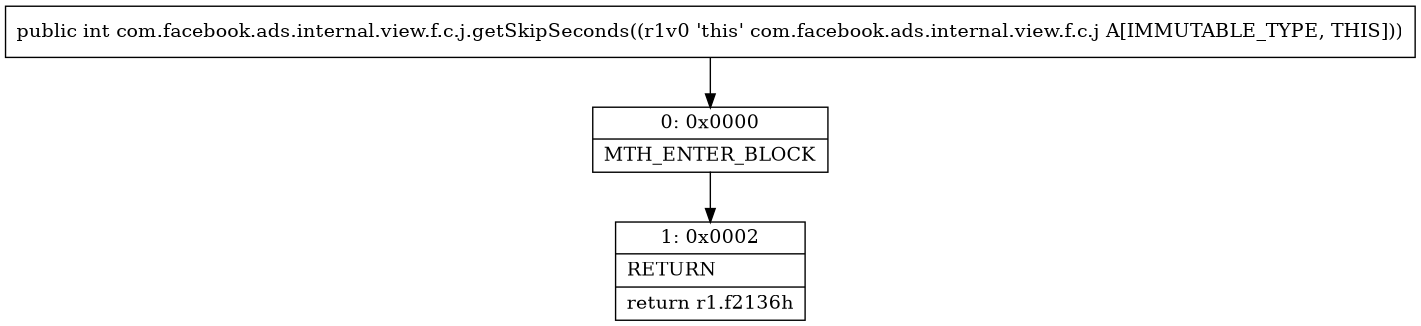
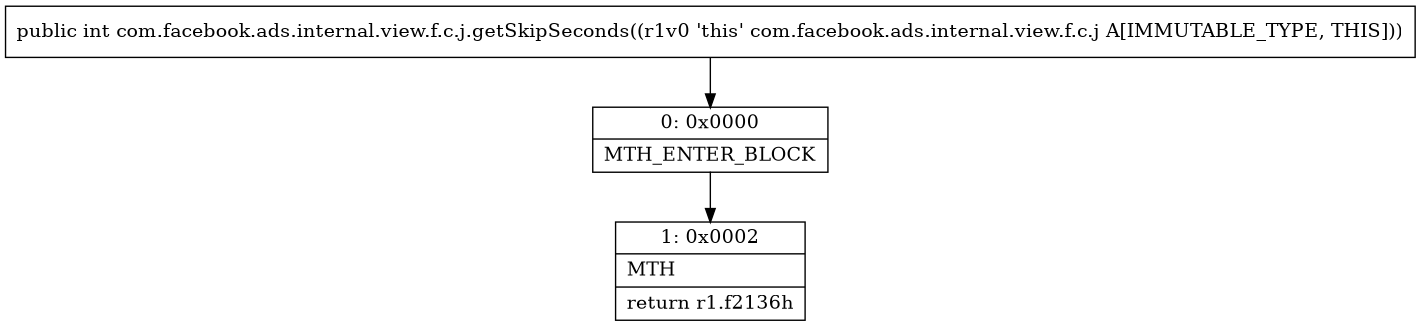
node "1: 0x0002": text "RETURN" -> "MTH"
